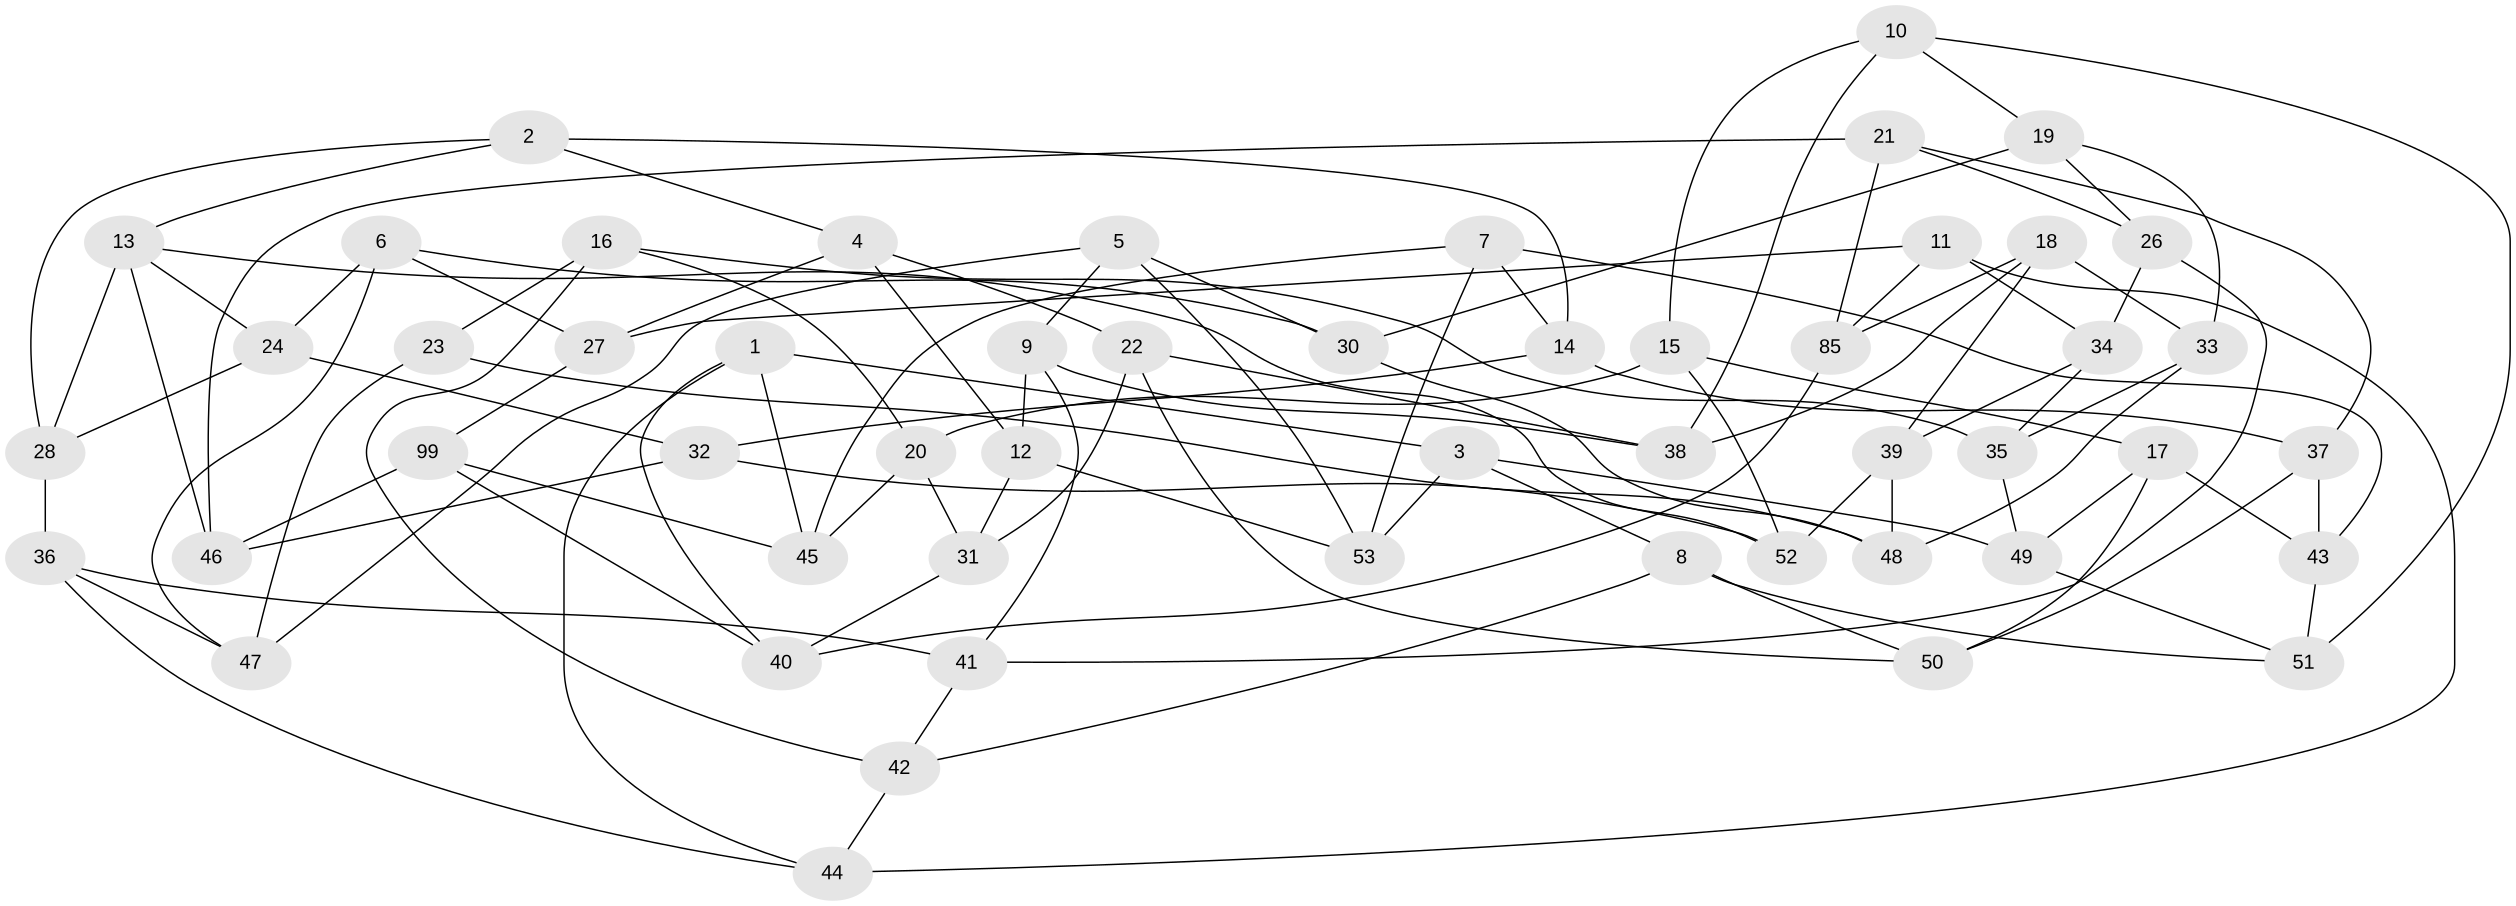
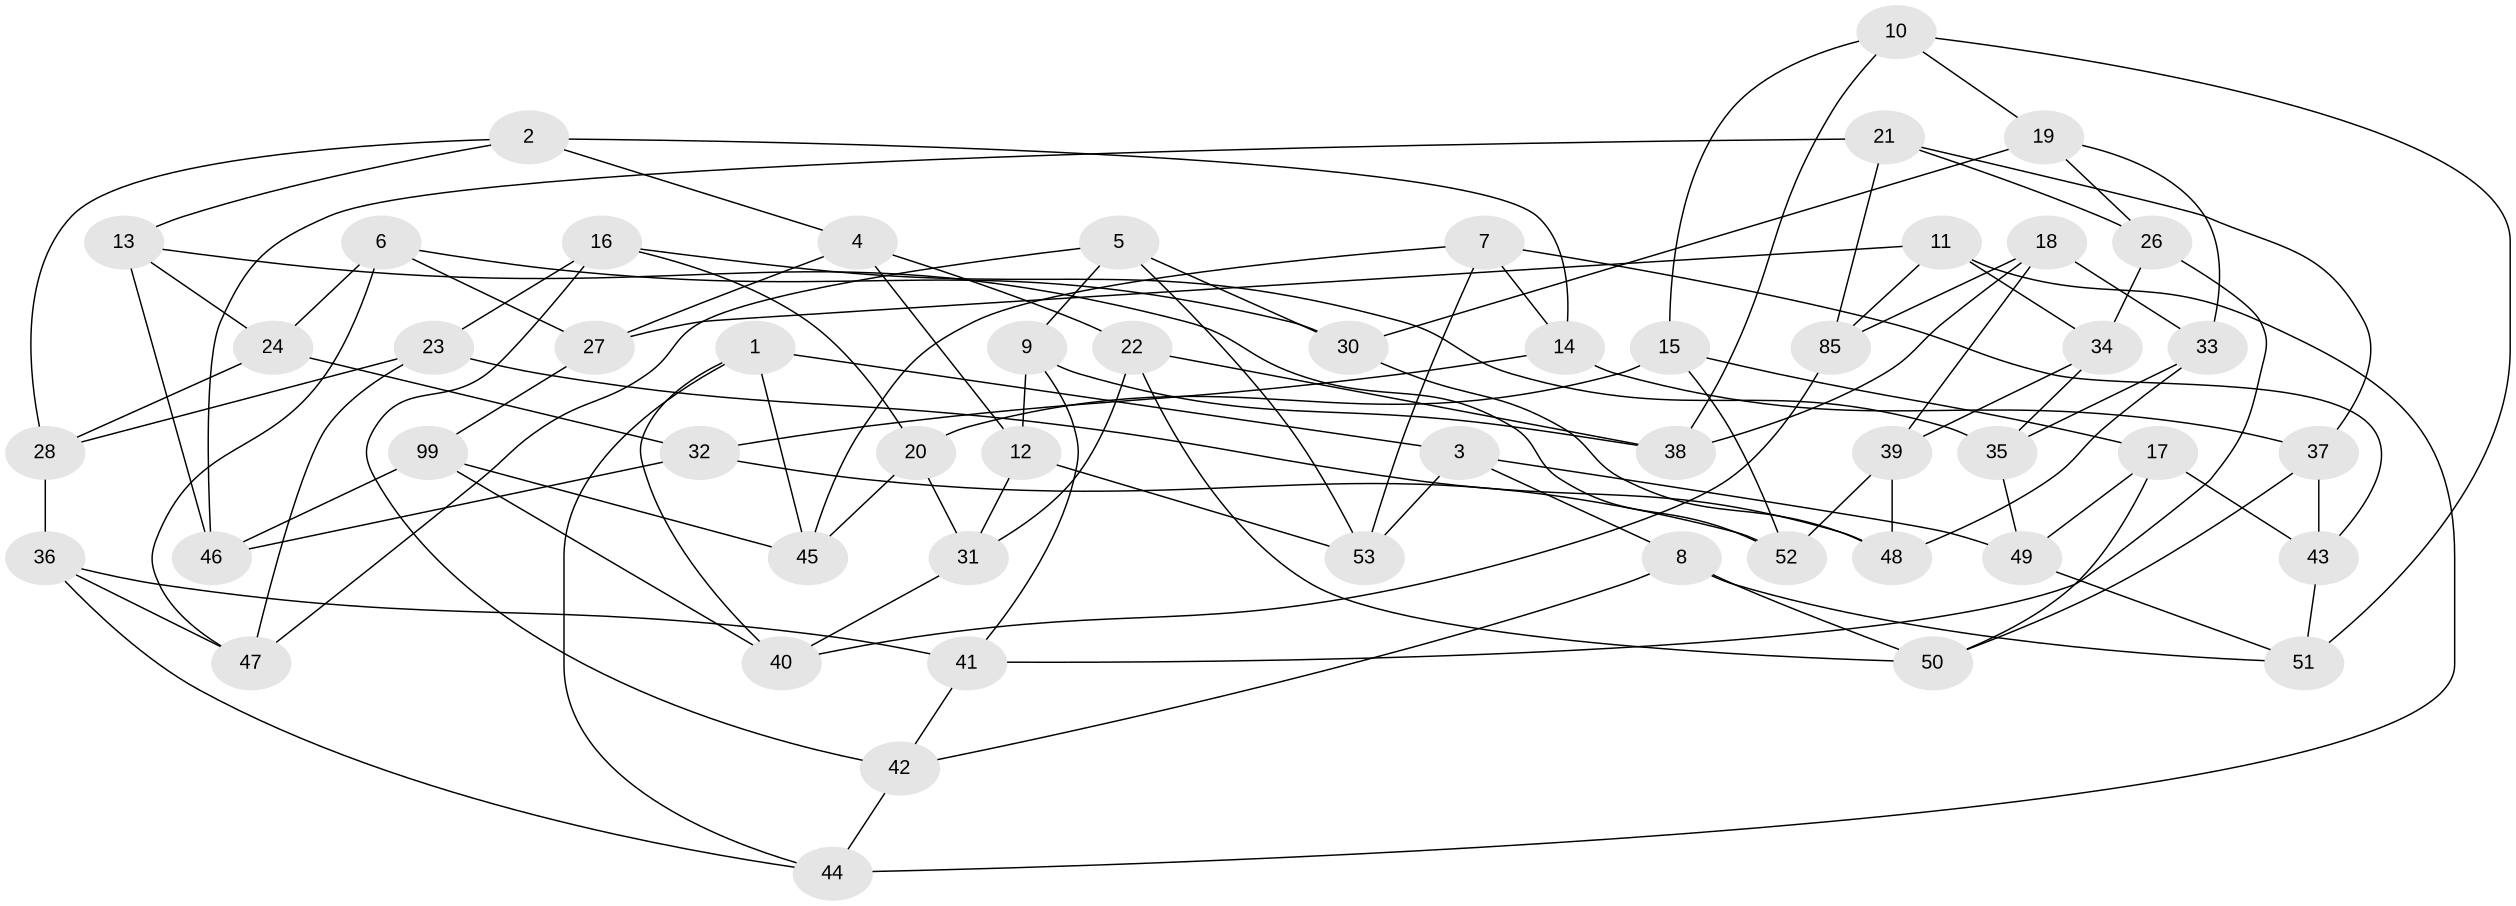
edge "13" -- "28": now "23" -- "28"
